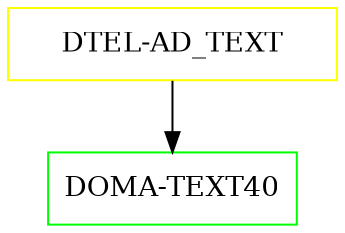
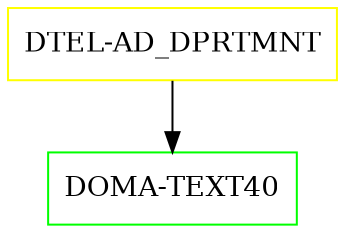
node "DTEL-AD_TEXT": label "DTEL-AD_TEXT" -> "DTEL-AD_DPRTMNT"
